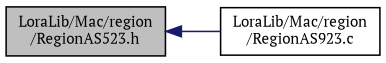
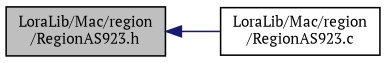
node "LoraLib/Mac/region /RegionAS523.h": label "LoraLib/Mac/region /RegionAS523.h" -> "LoraLib/Mac/region /RegionAS923.h"
